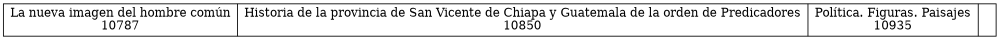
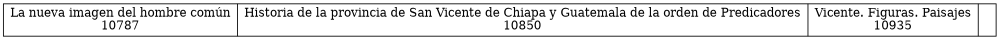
node "La nueva imagen del hombre común": text "Política. Figuras. Paisajes" -> "Vicente. Figuras. Paisajes"
